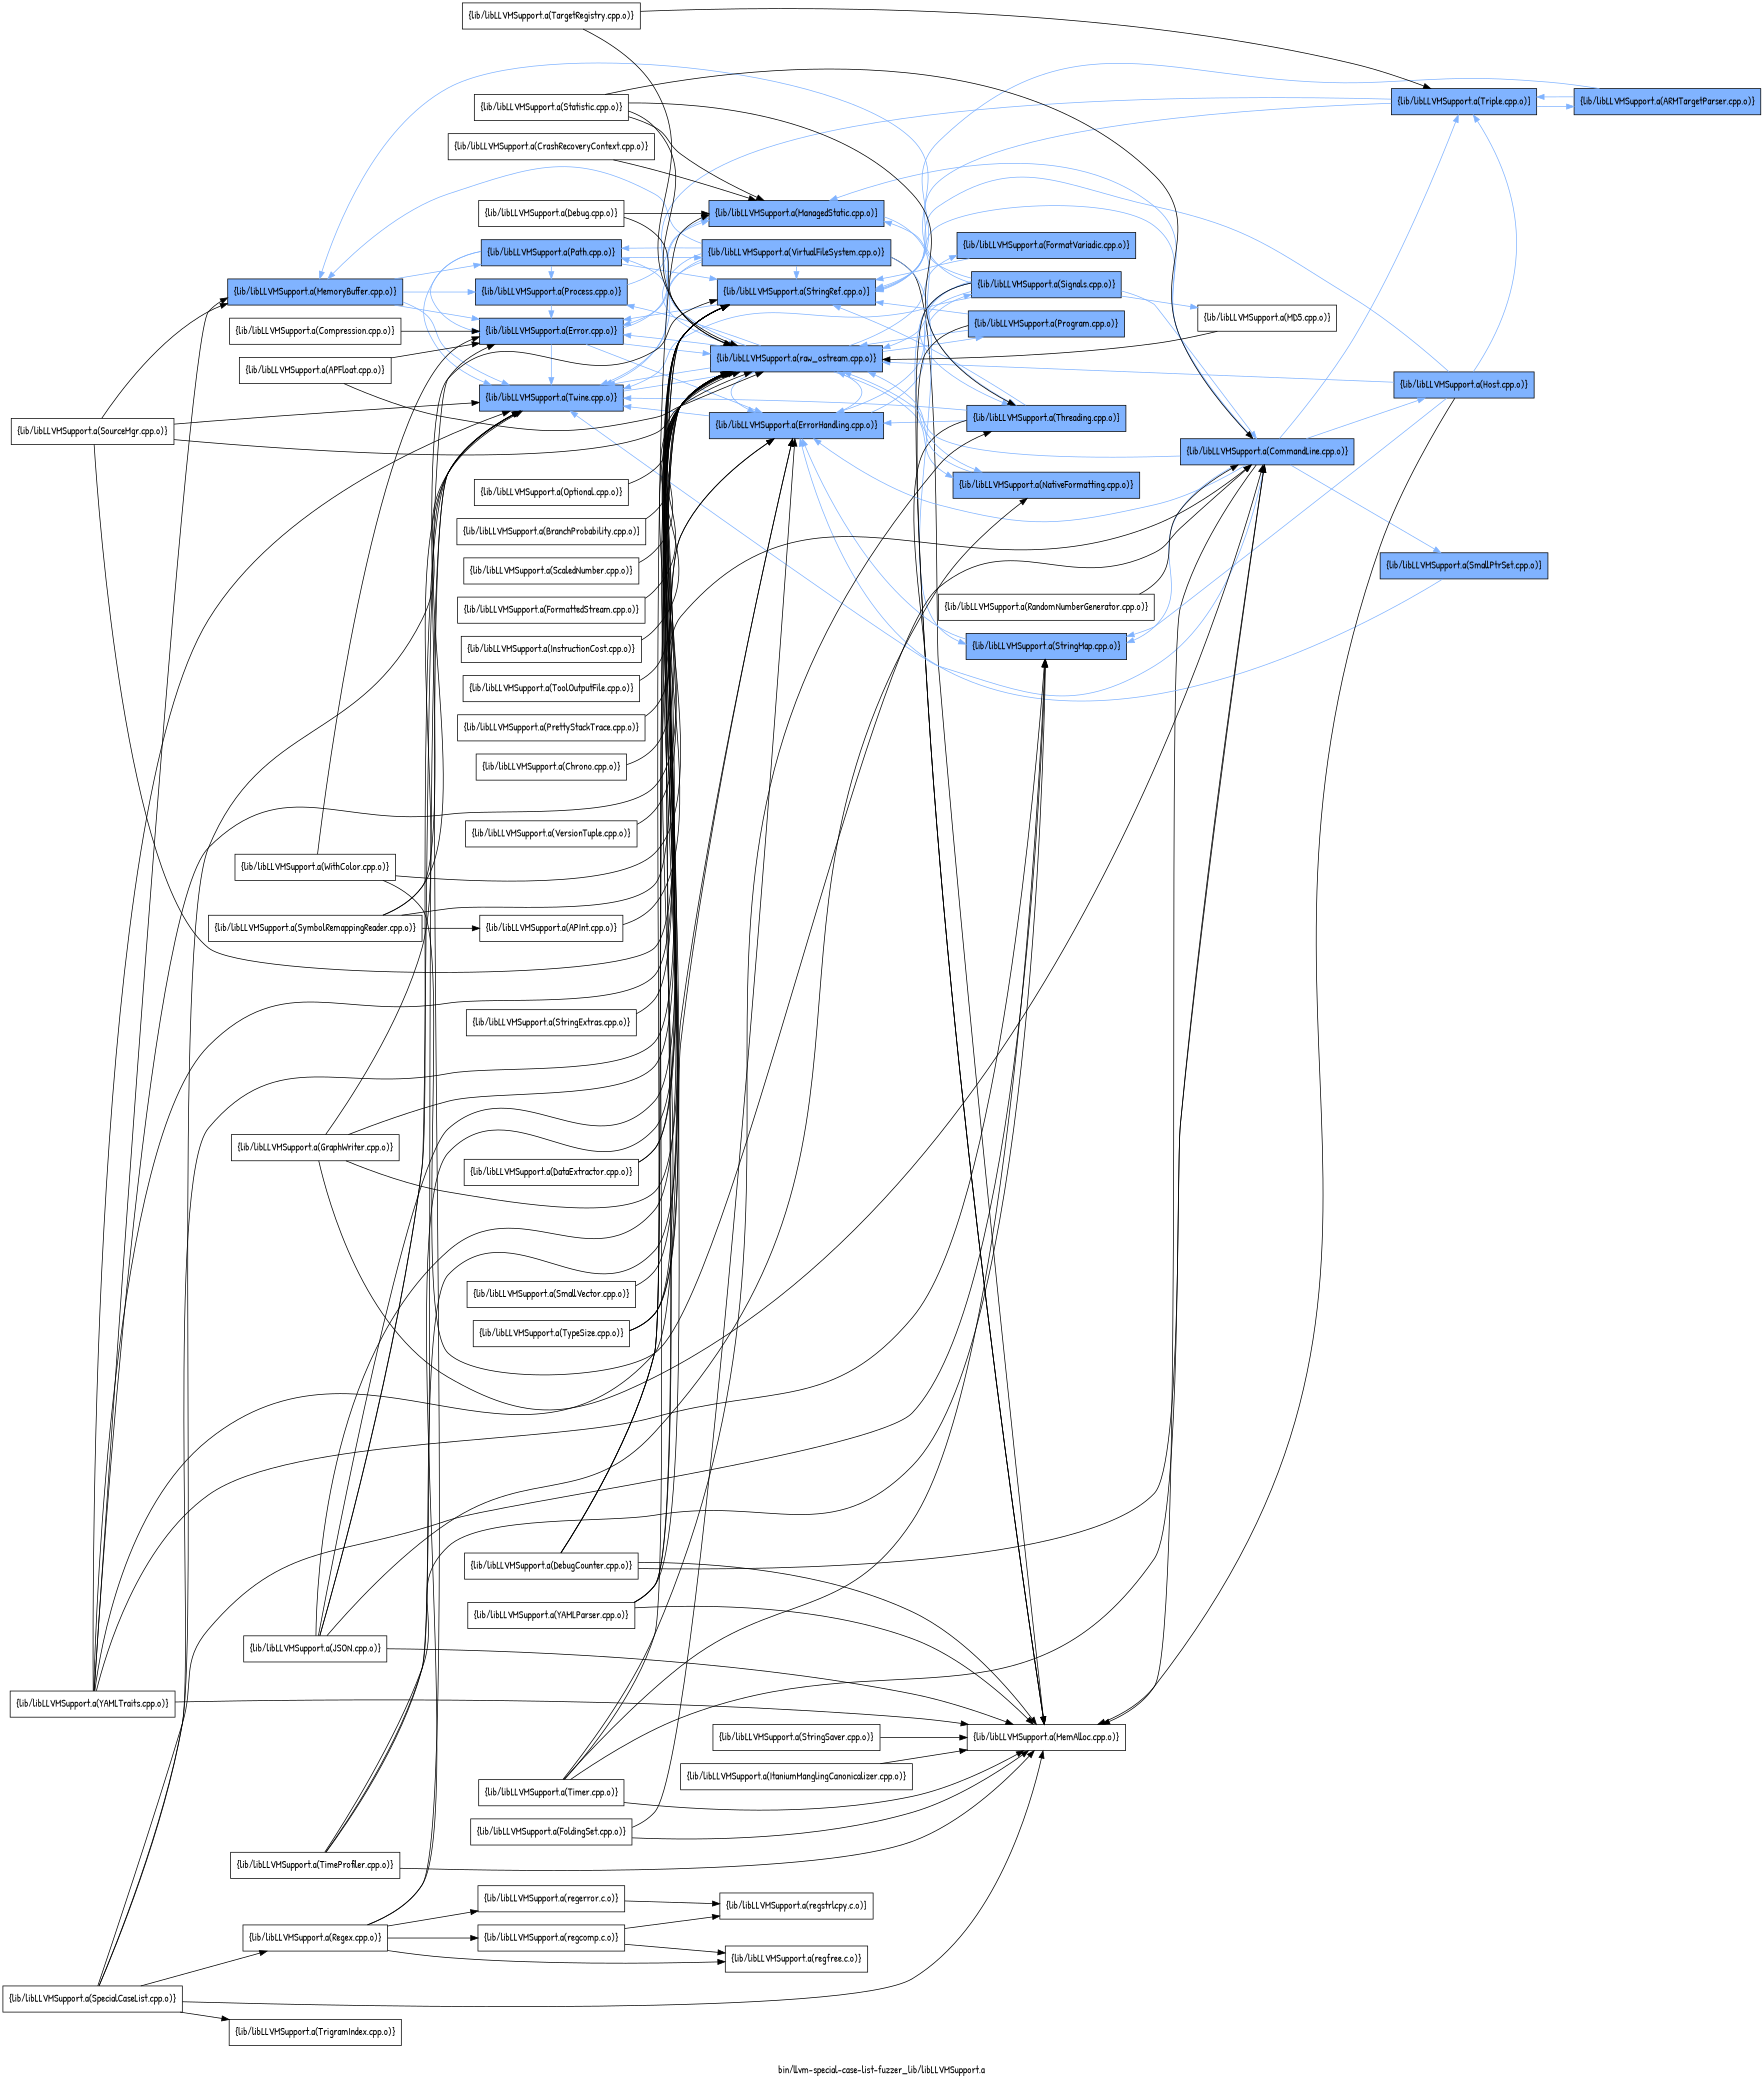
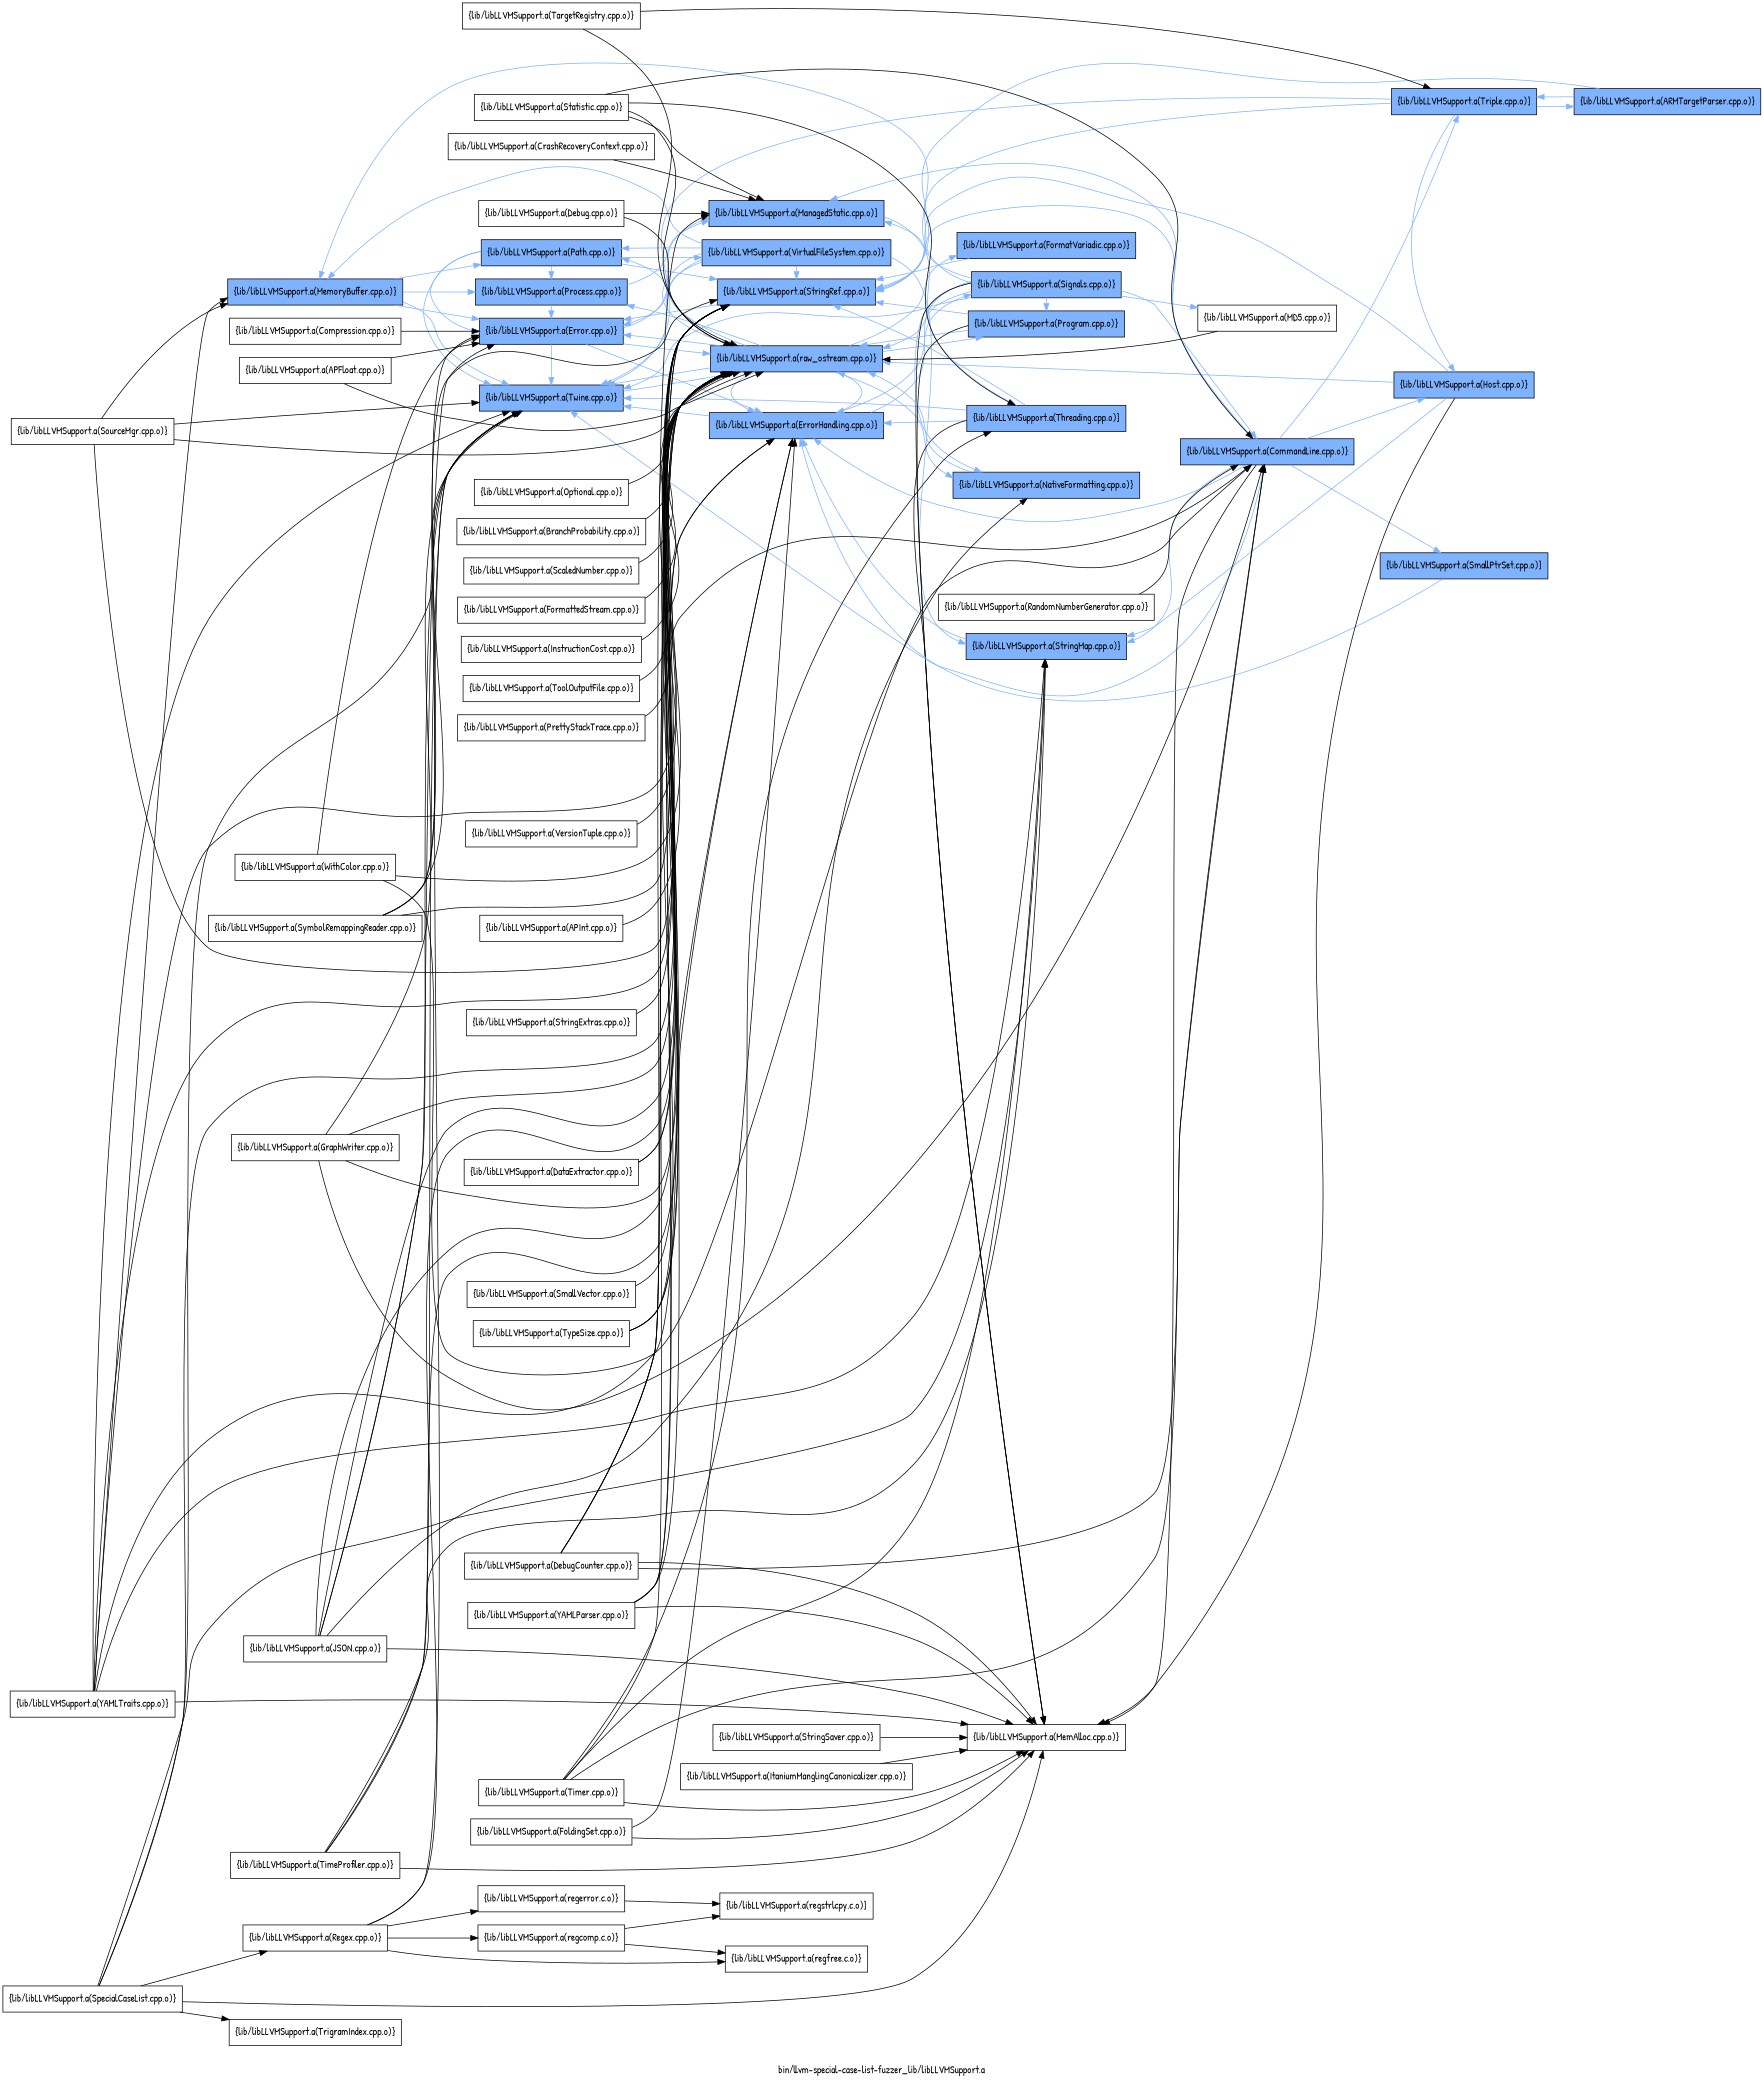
edge "{lib/libLLVMSupport.a(Host.cpp.o)}" -> "{lib/libLLVMSupport.a(Triple.cpp.o)}": reversed
edge "{lib/libLLVMSupport.a(Signals.cpp.o)}" -> "{lib/libLLVMSupport.a(Threading.cpp.o)}": now "{lib/libLLVMSupport.a(Signals.cpp.o)}" -> "{lib/libLLVMSupport.a(Program.cpp.o)}"
edge "{lib/libLLVMSupport.a(CommandLine.cpp.o)}" -> "{lib/libLLVMSupport.a(raw_ostream.cpp.o)}": removed
node "{lib/libLLVMSupport.a(Chrono.cpp.o)}": removed
edge "{lib/libLLVMSupport.a(SymbolRemappingReader.cpp.o)}" -> "{lib/libLLVMSupport.a(APInt.cpp.o)}": now "{lib/libLLVMSupport.a(SymbolRemappingReader.cpp.o)}" -> "{lib/libLLVMSupport.a(Error.cpp.o)}"
edge "{lib/libLLVMSupport.a(VirtualFileSystem.cpp.o)}" -> "{lib/libLLVMSupport.a(MemAlloc.cpp.o)}": removed
